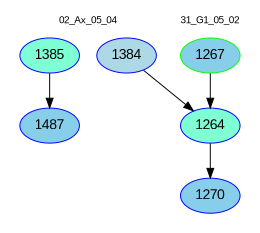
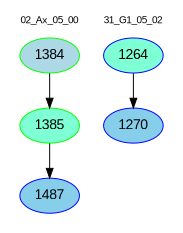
cluster "02_Ax_05_04": label "02_Ax_05_04" -> "02_Ax_05_00"
node "1385": color blue -> green
node "1384": color blue -> green
node "1267": removed
edge "1384" -> "1264": now "1384" -> "1385"
